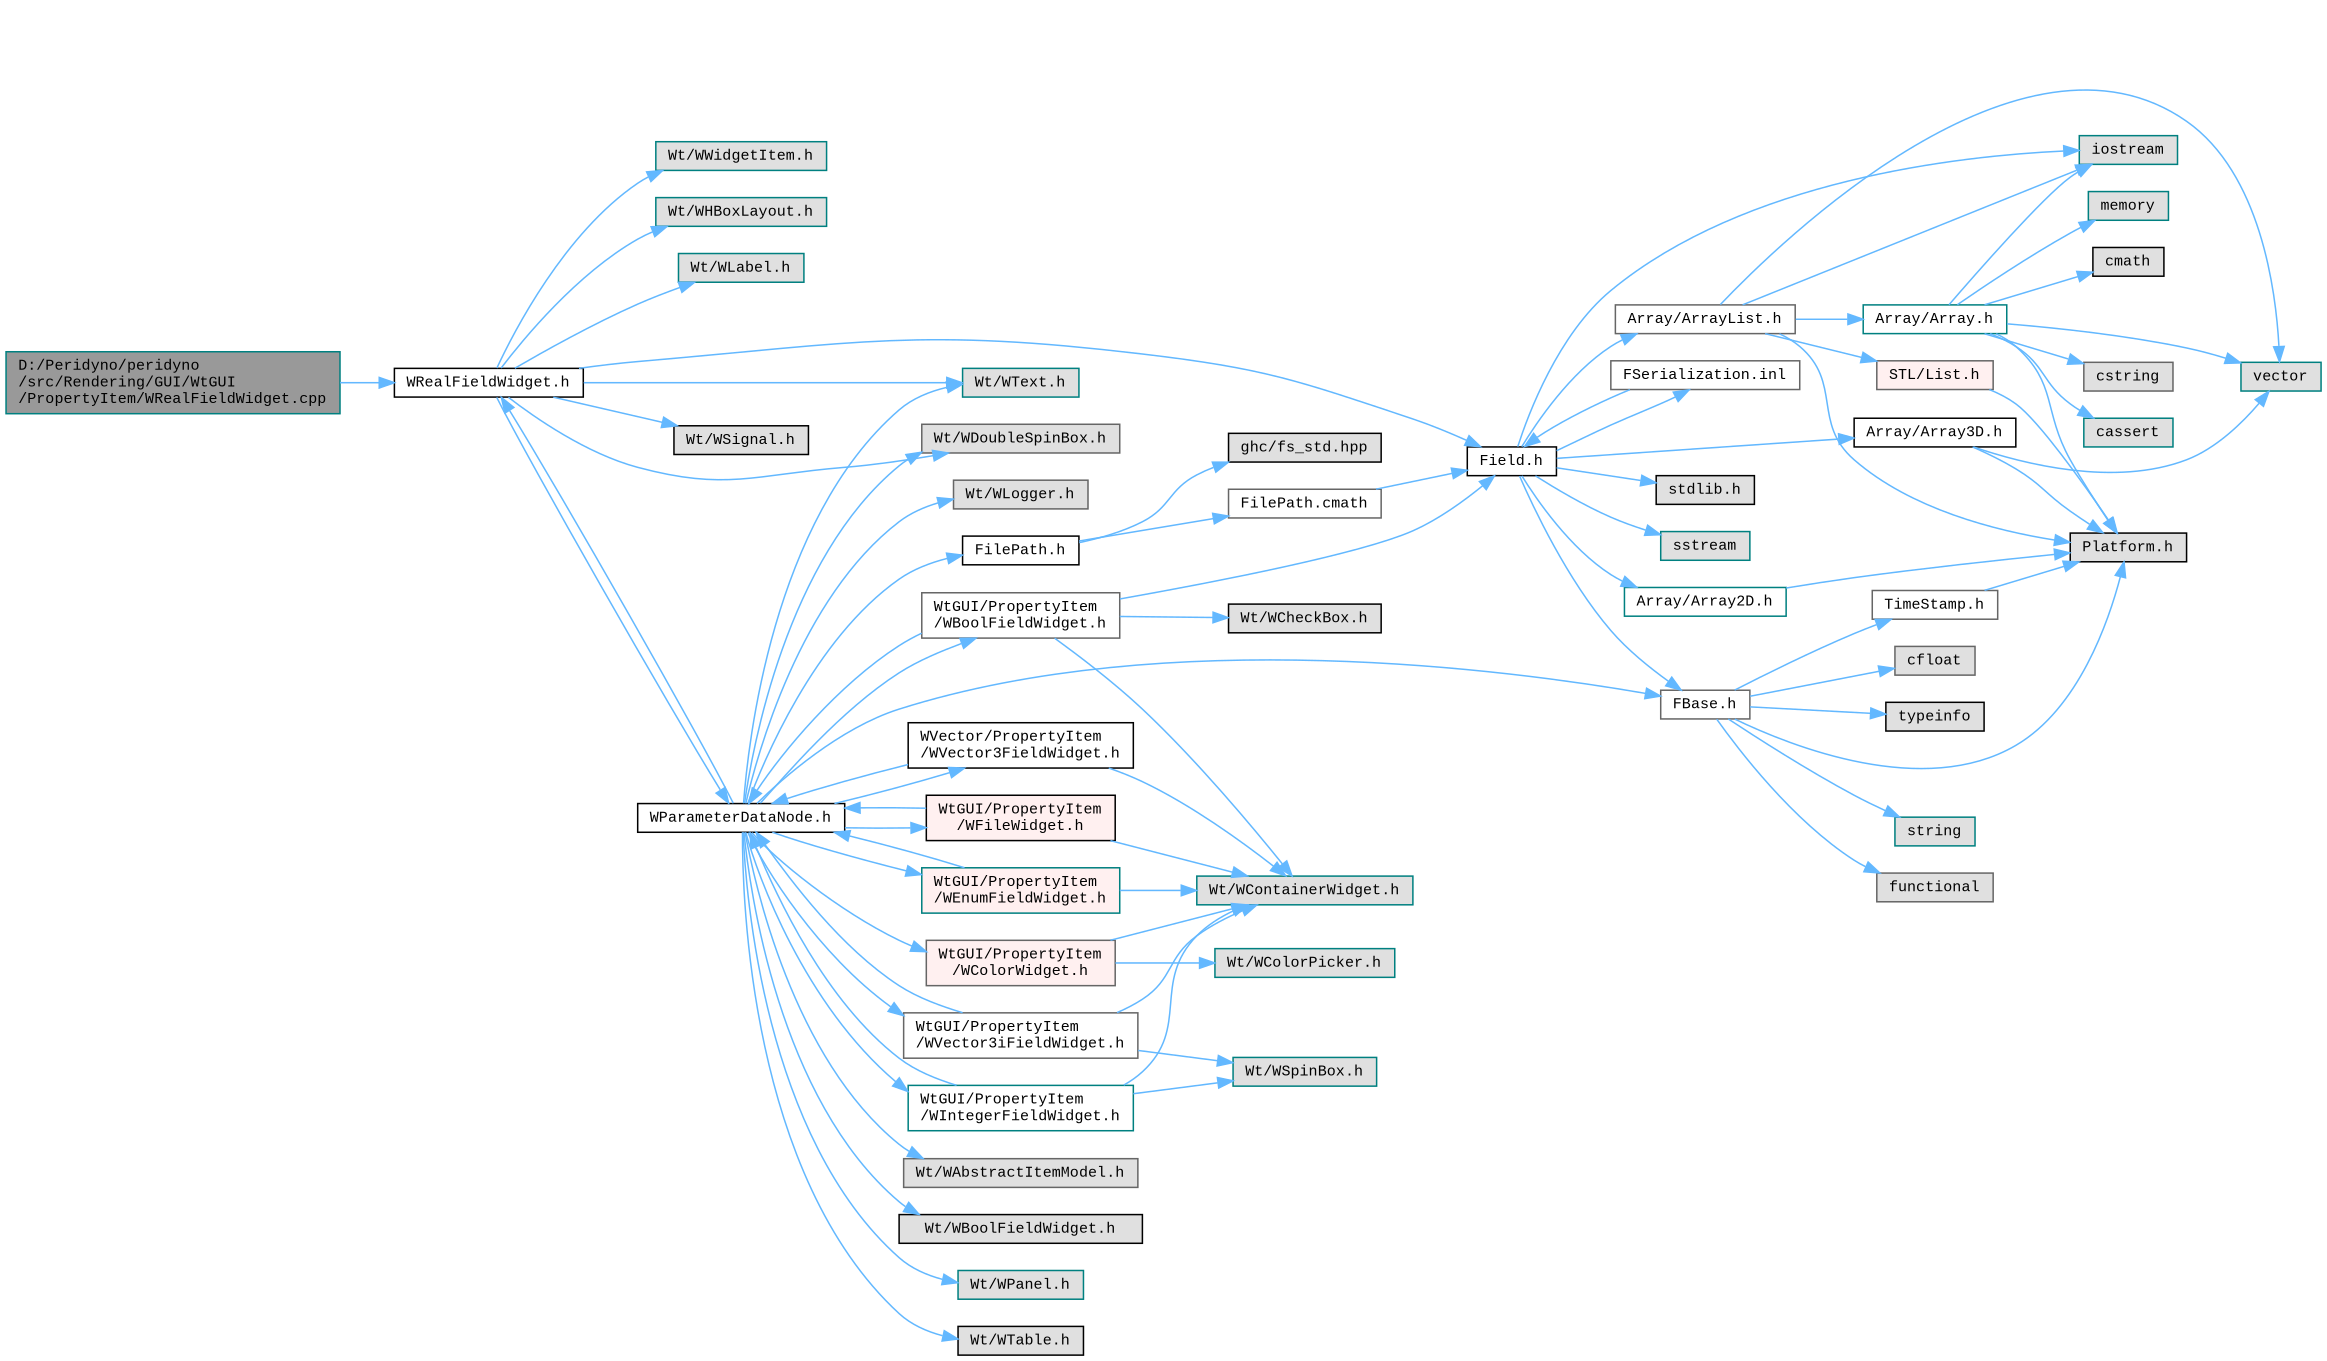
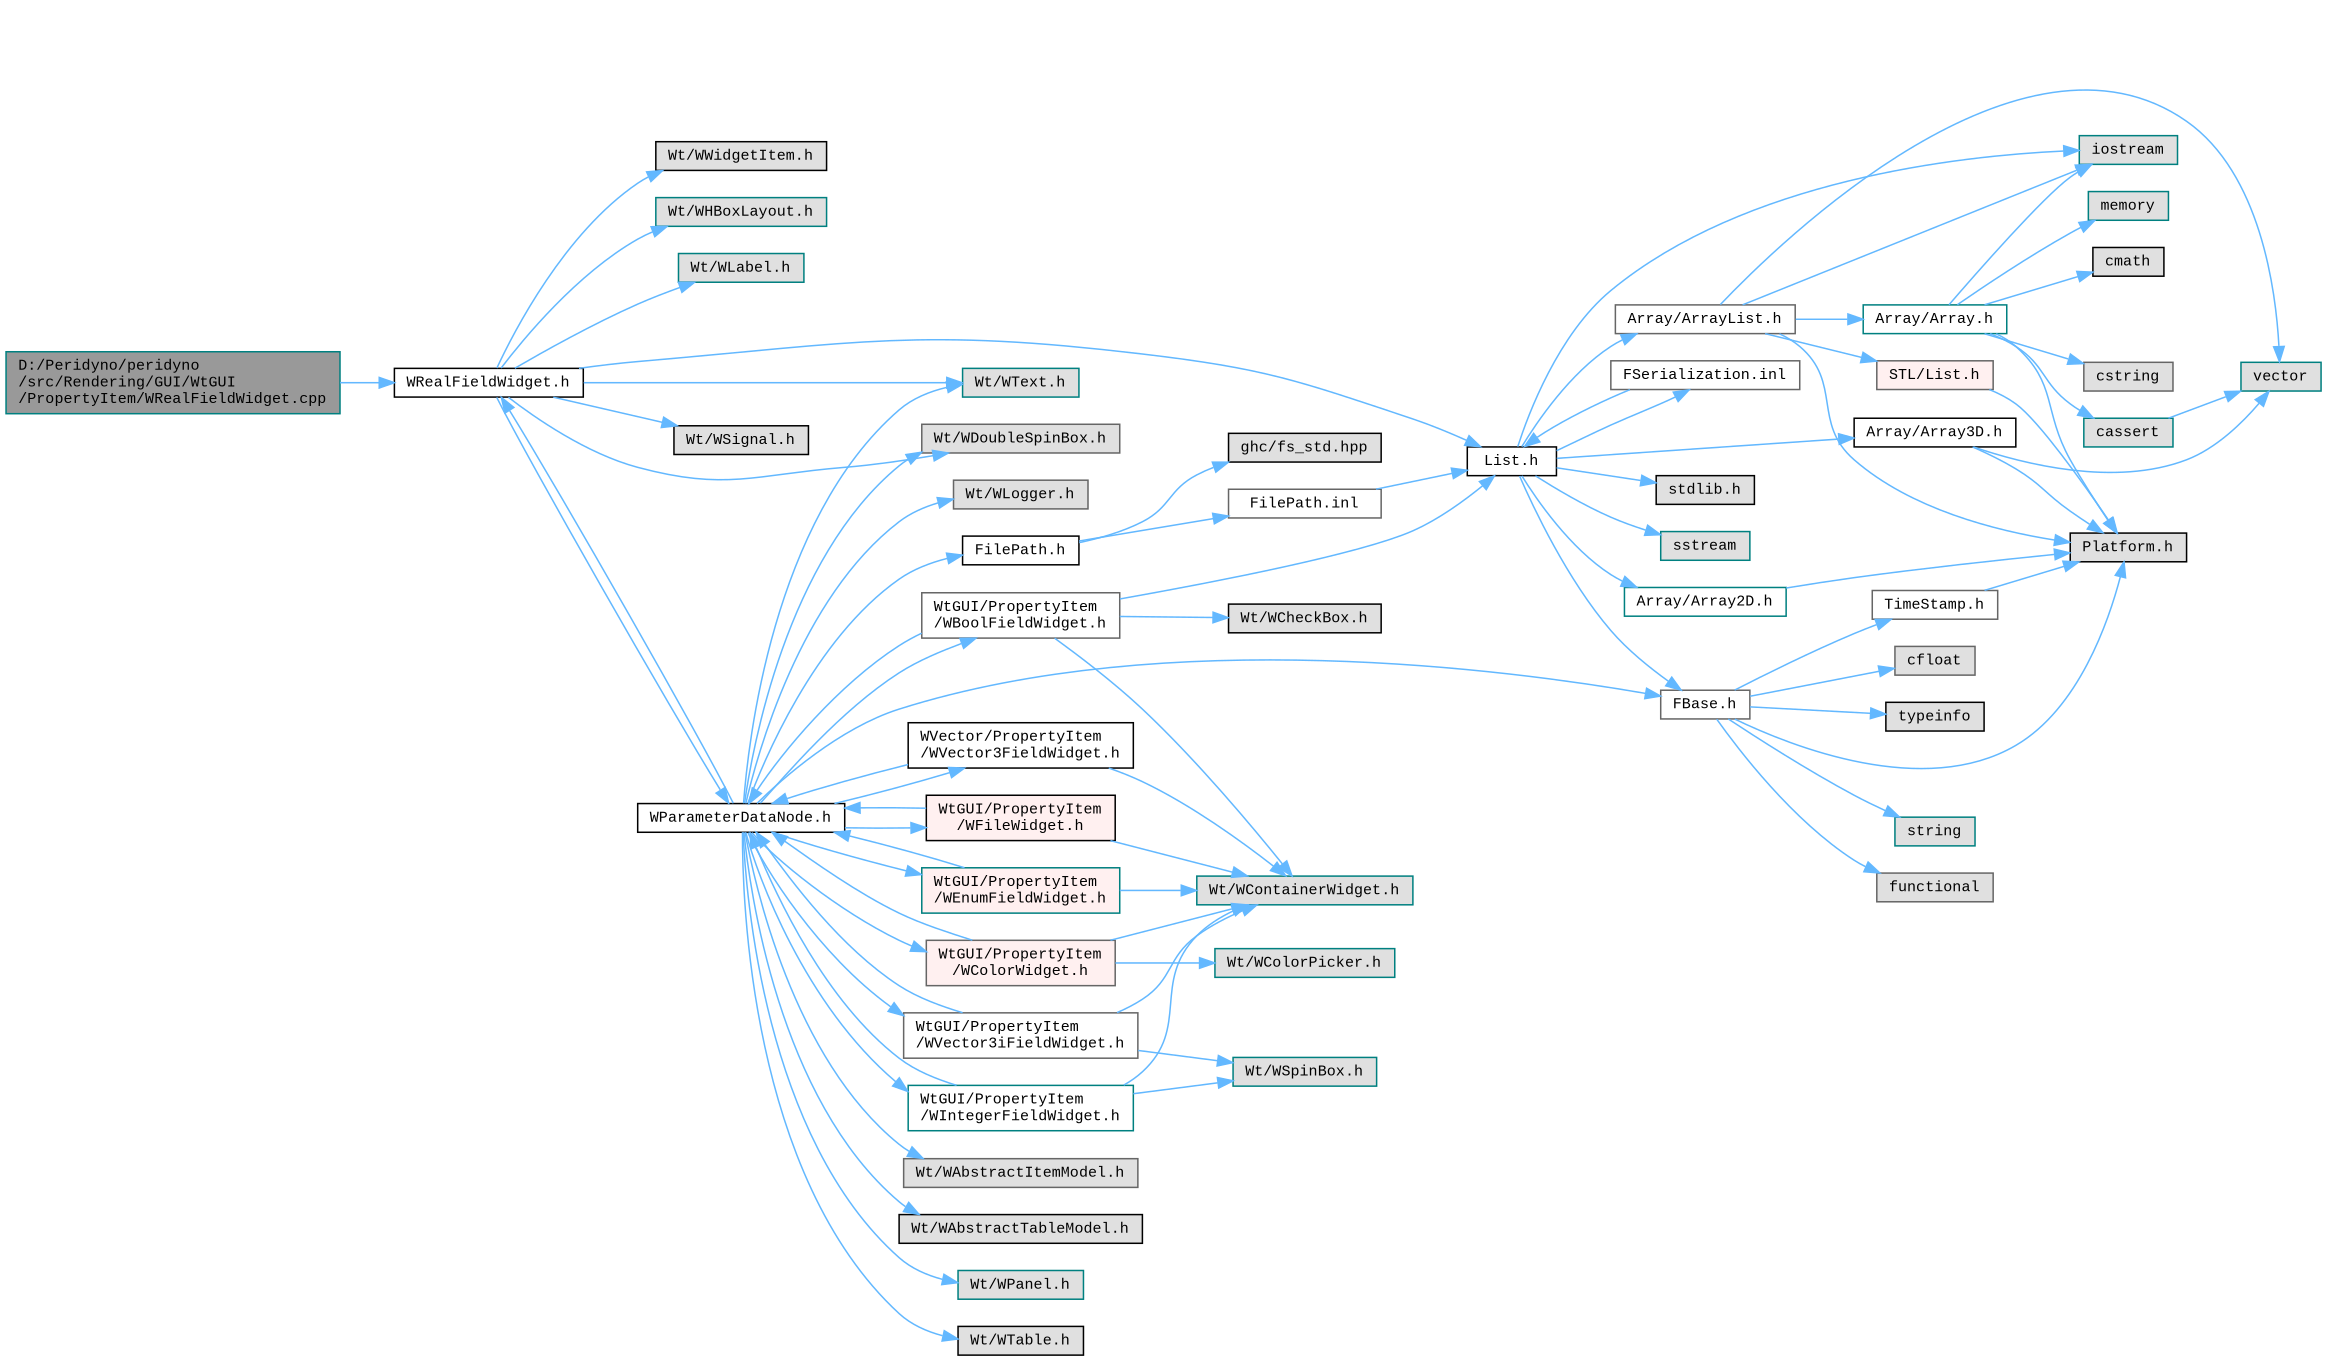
node "Wt/WWidgetItem.h": color teal -> black
edge "Array/Array.h" -> "vector": now "cassert" -> "vector"
node "Field.h": label "Field.h" -> "List.h"
node "FilePath.cmath": label "FilePath.cmath" -> "FilePath.inl"
edge "WtGUI/PropertyItem /WColorWidget.h" -> "WParameterDataNode.h": added
node "Wt/WBoolFieldWidget.h": label "Wt/WBoolFieldWidget.h" -> "Wt/WAbstractTableModel.h"
